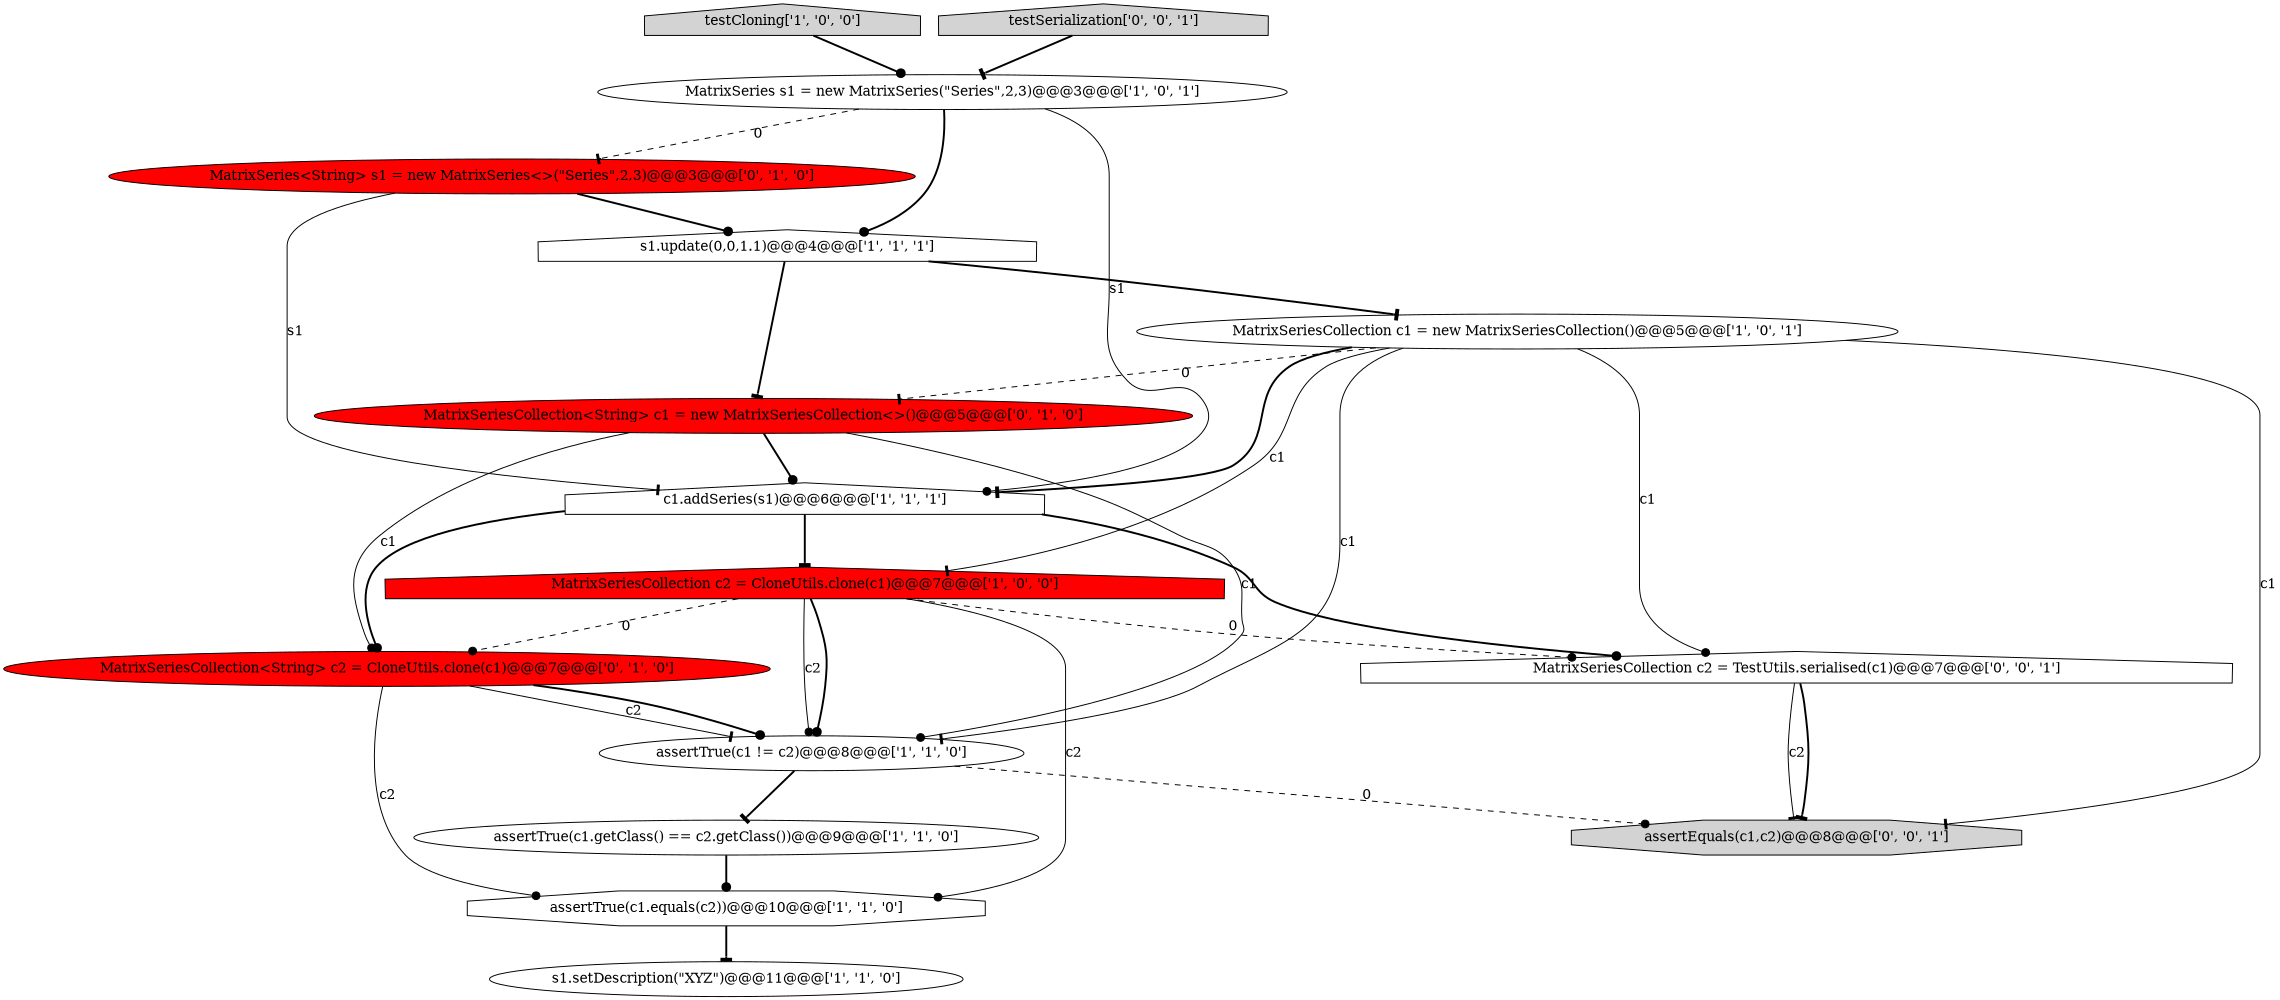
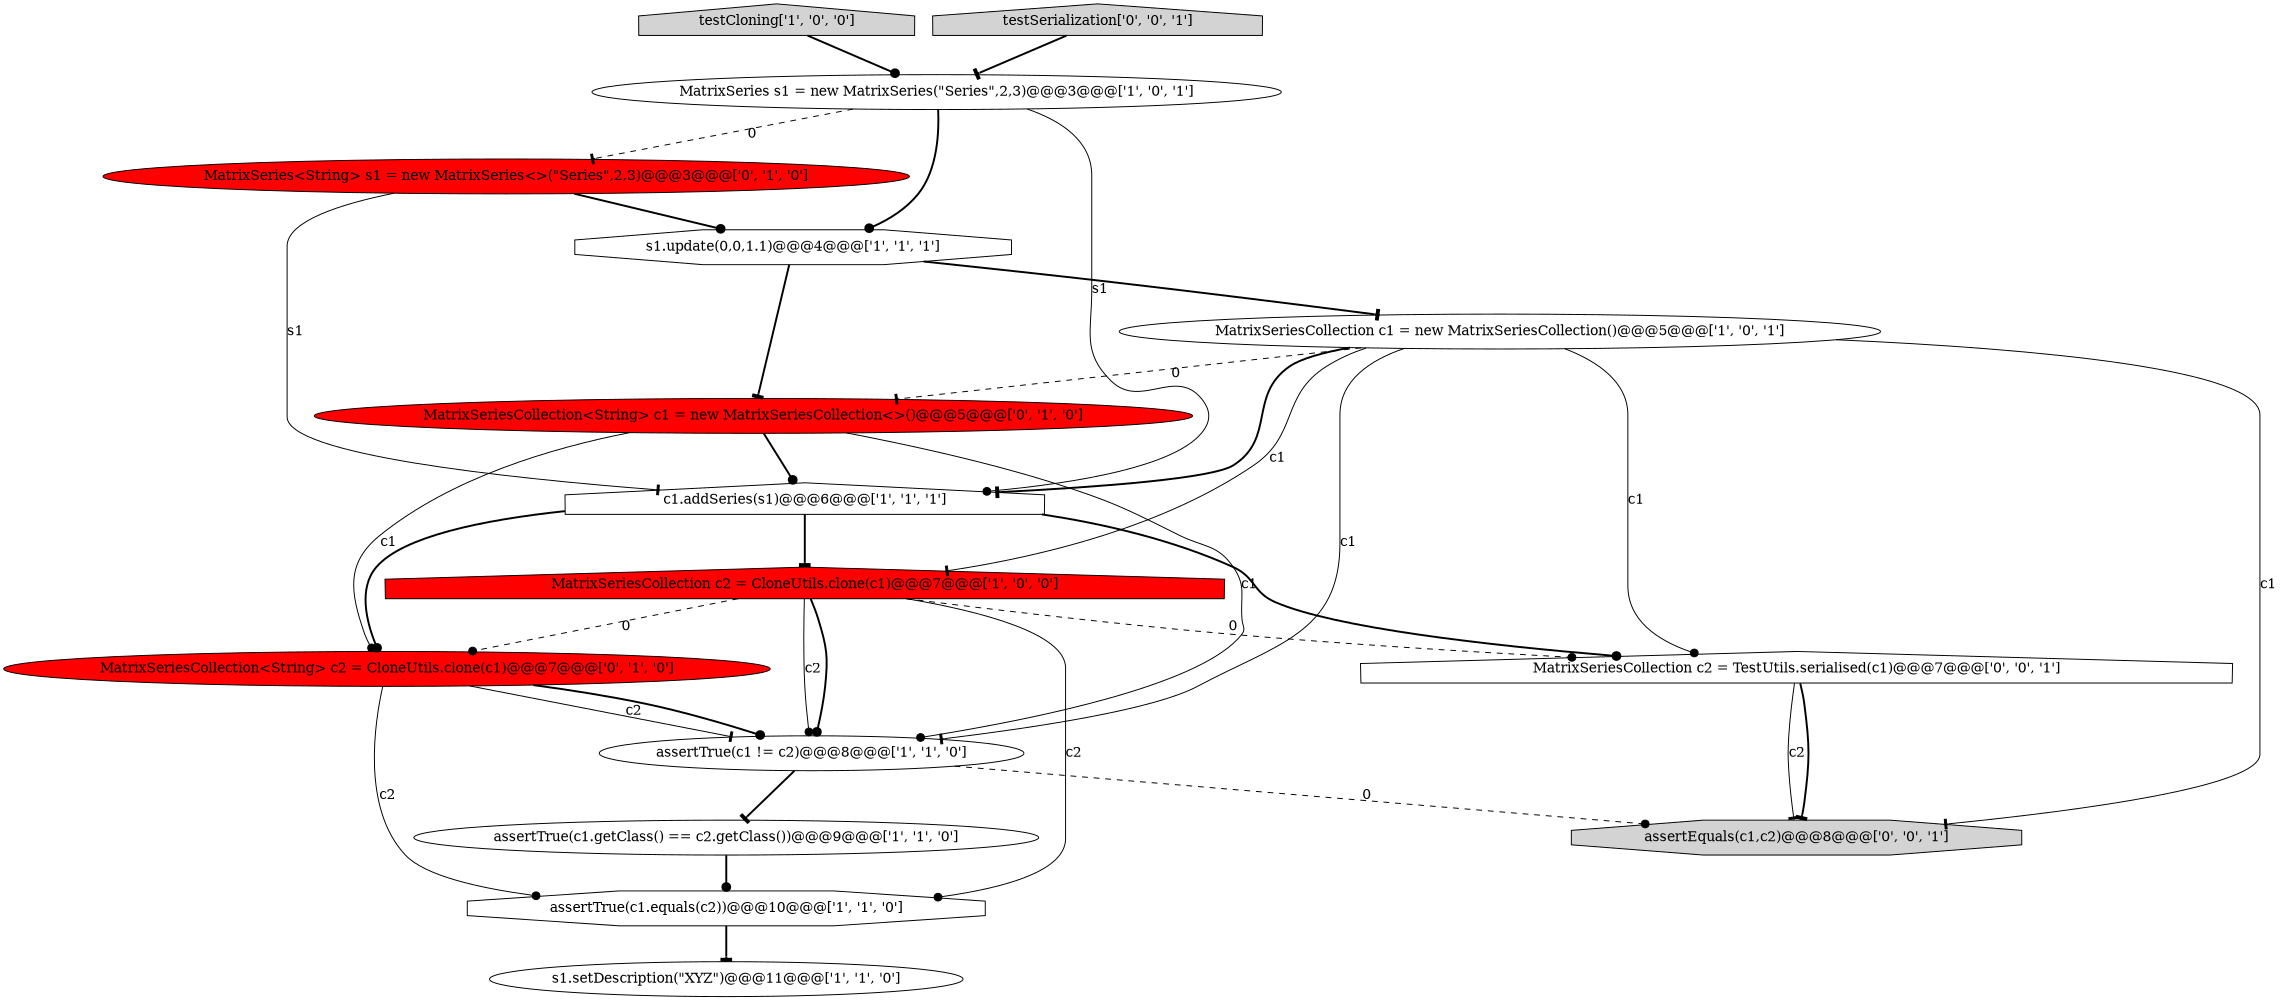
node "s1.update(0,0,1.1)@@@4@@@['1', '1', '1']": shape house -> octagon
